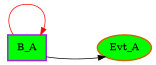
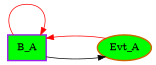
edge "Evt_A" -> "B_A": added
